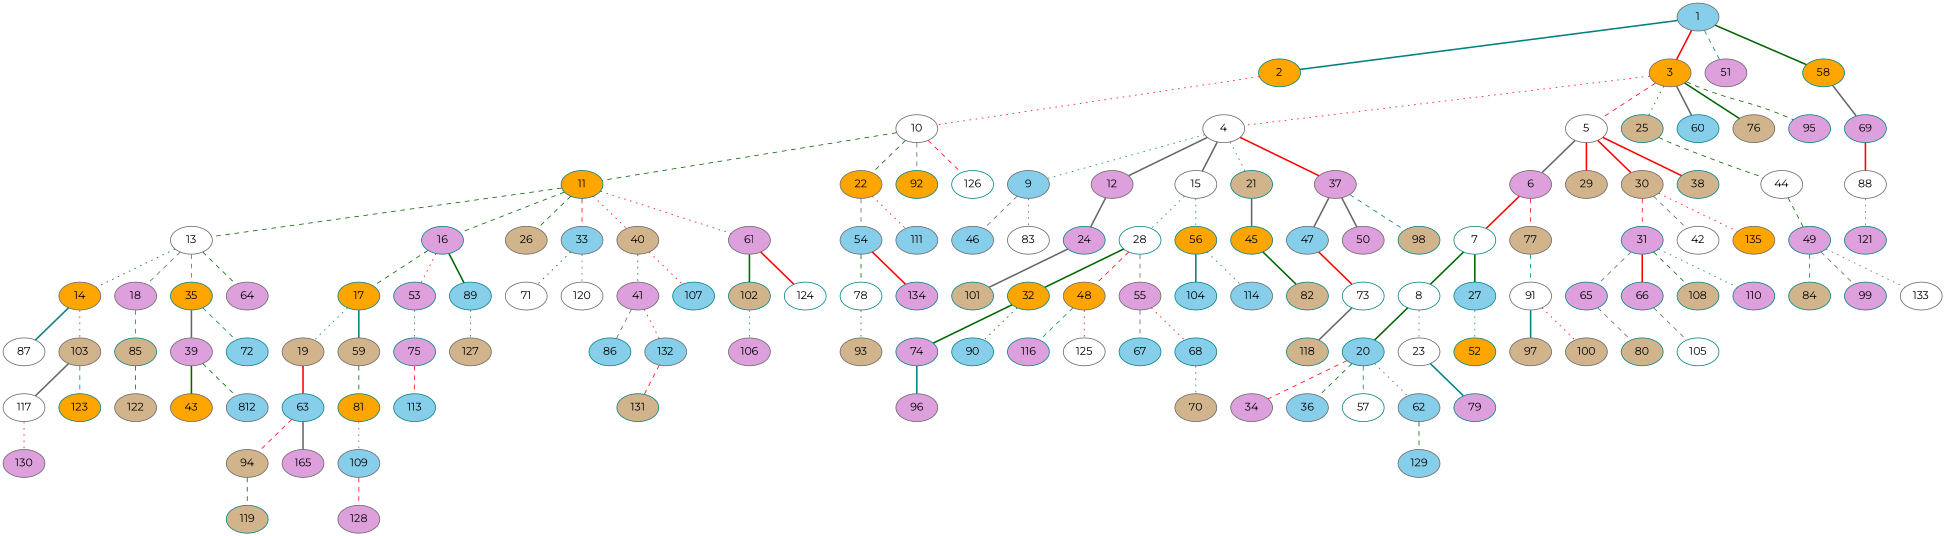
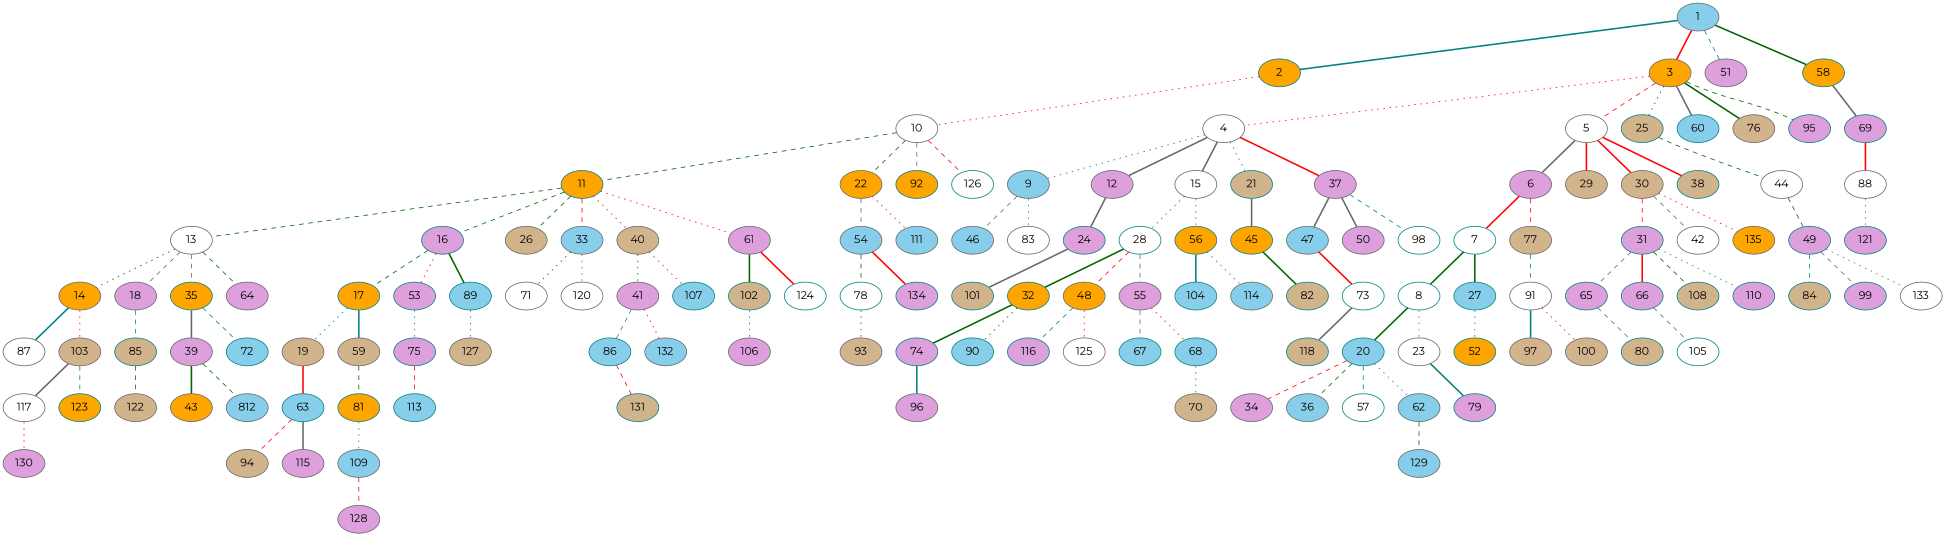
node "98": fillcolor tan -> white
edge "132" -- "131": now "86" -- "131"
node "165": label "165" -> "115"
node "119": removed
